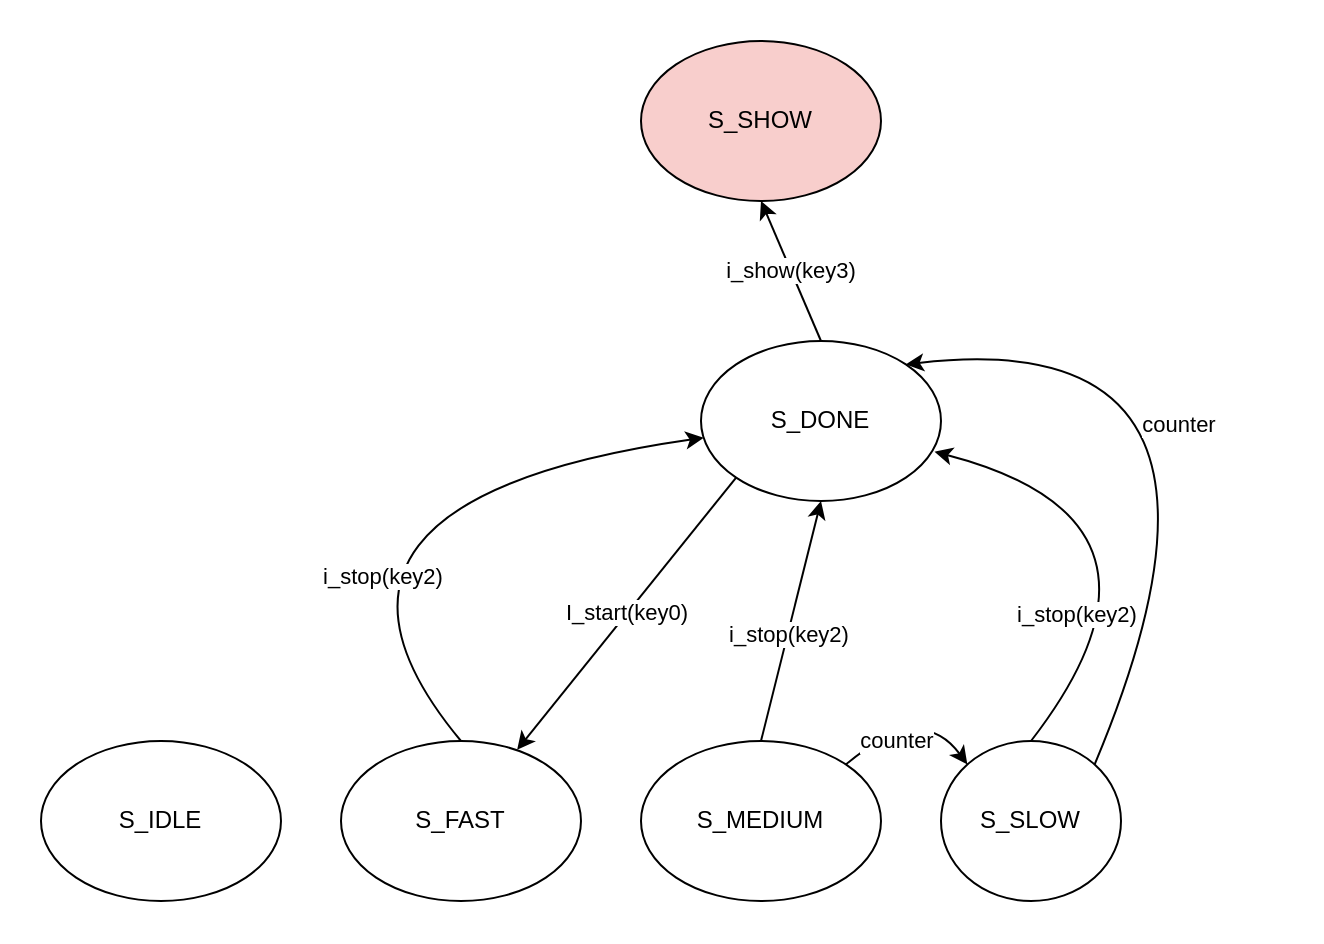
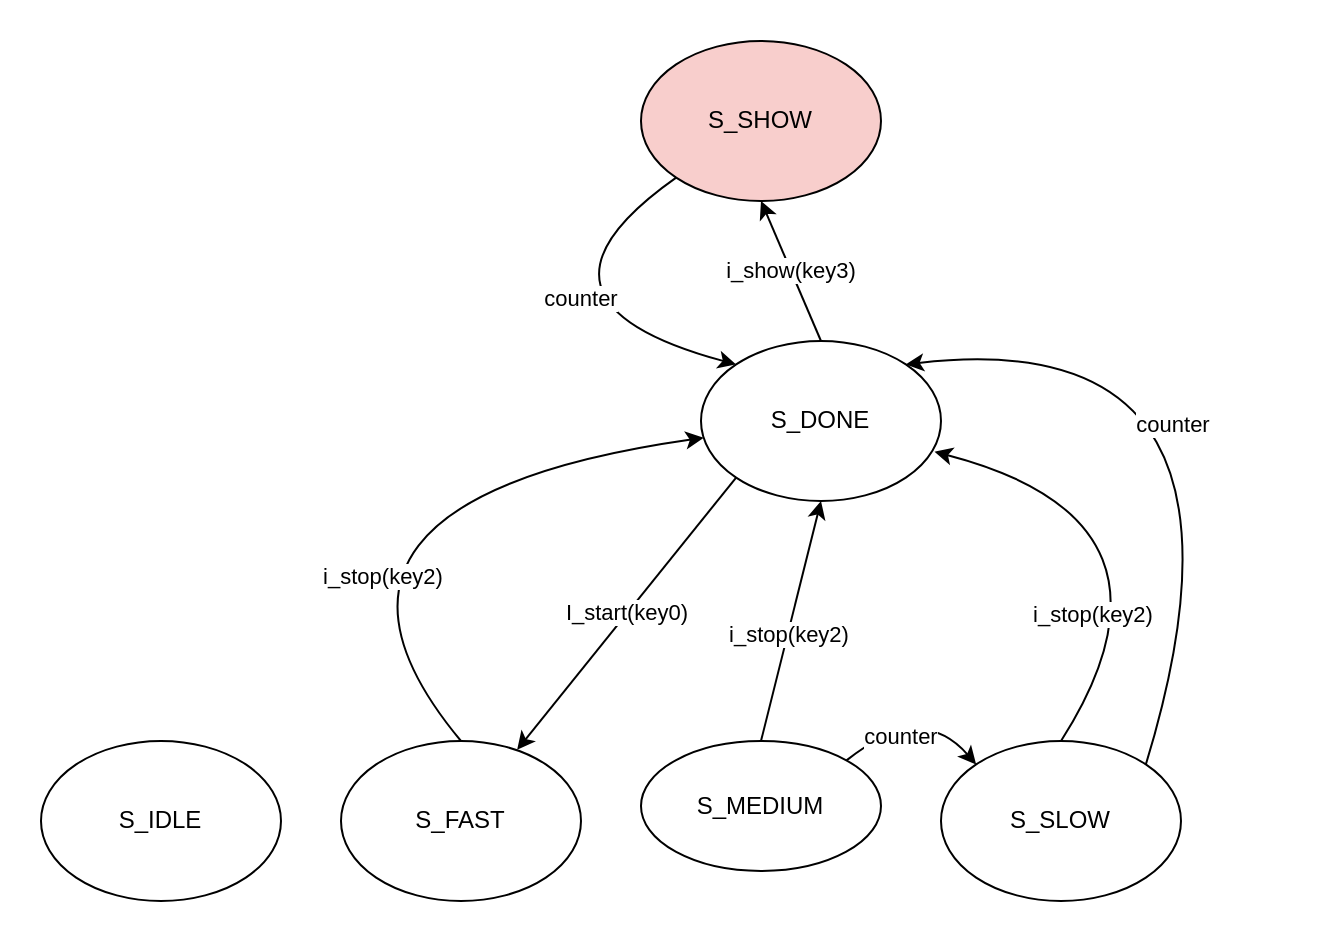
edge "S_SHOW" -> "S_DONE": added, label "counter"
node "S_MEDIUM": size 240x160 -> 240x130
node "S_SLOW": size 180x160 -> 240x160
